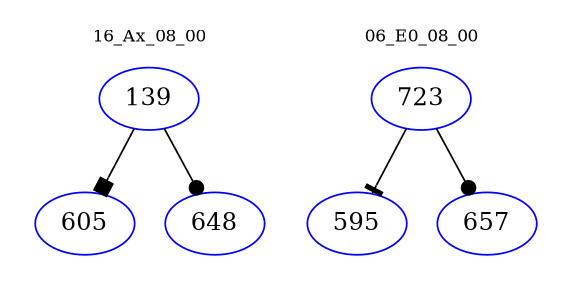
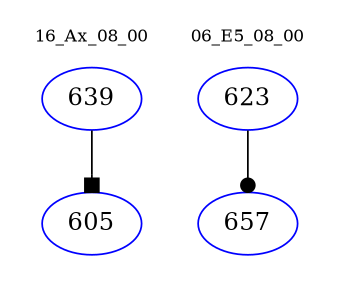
cluster "06_E0_08_00": label "06_E0_08_00" -> "06_E5_08_00"
node "139": label "139" -> "639"
node "723": label "723" -> "623"
node "648": removed
node "595": removed
